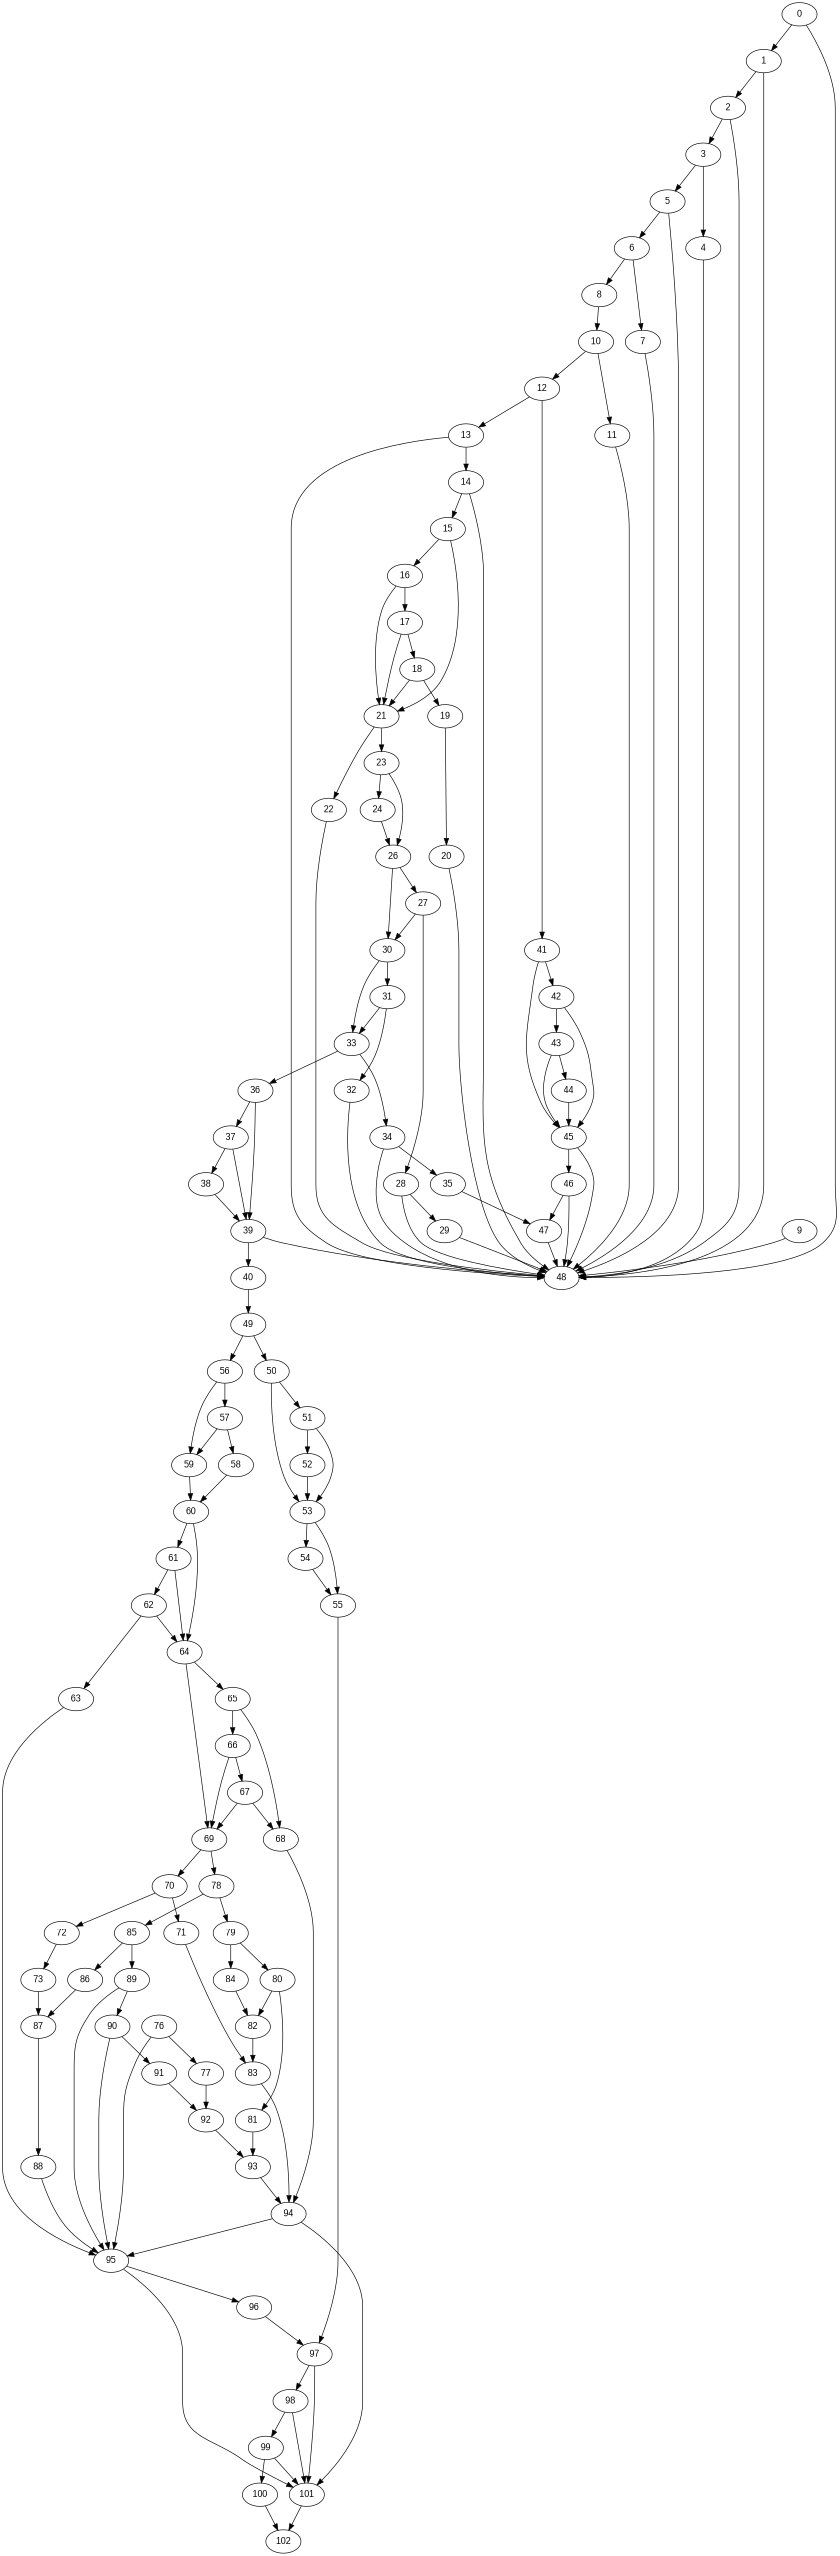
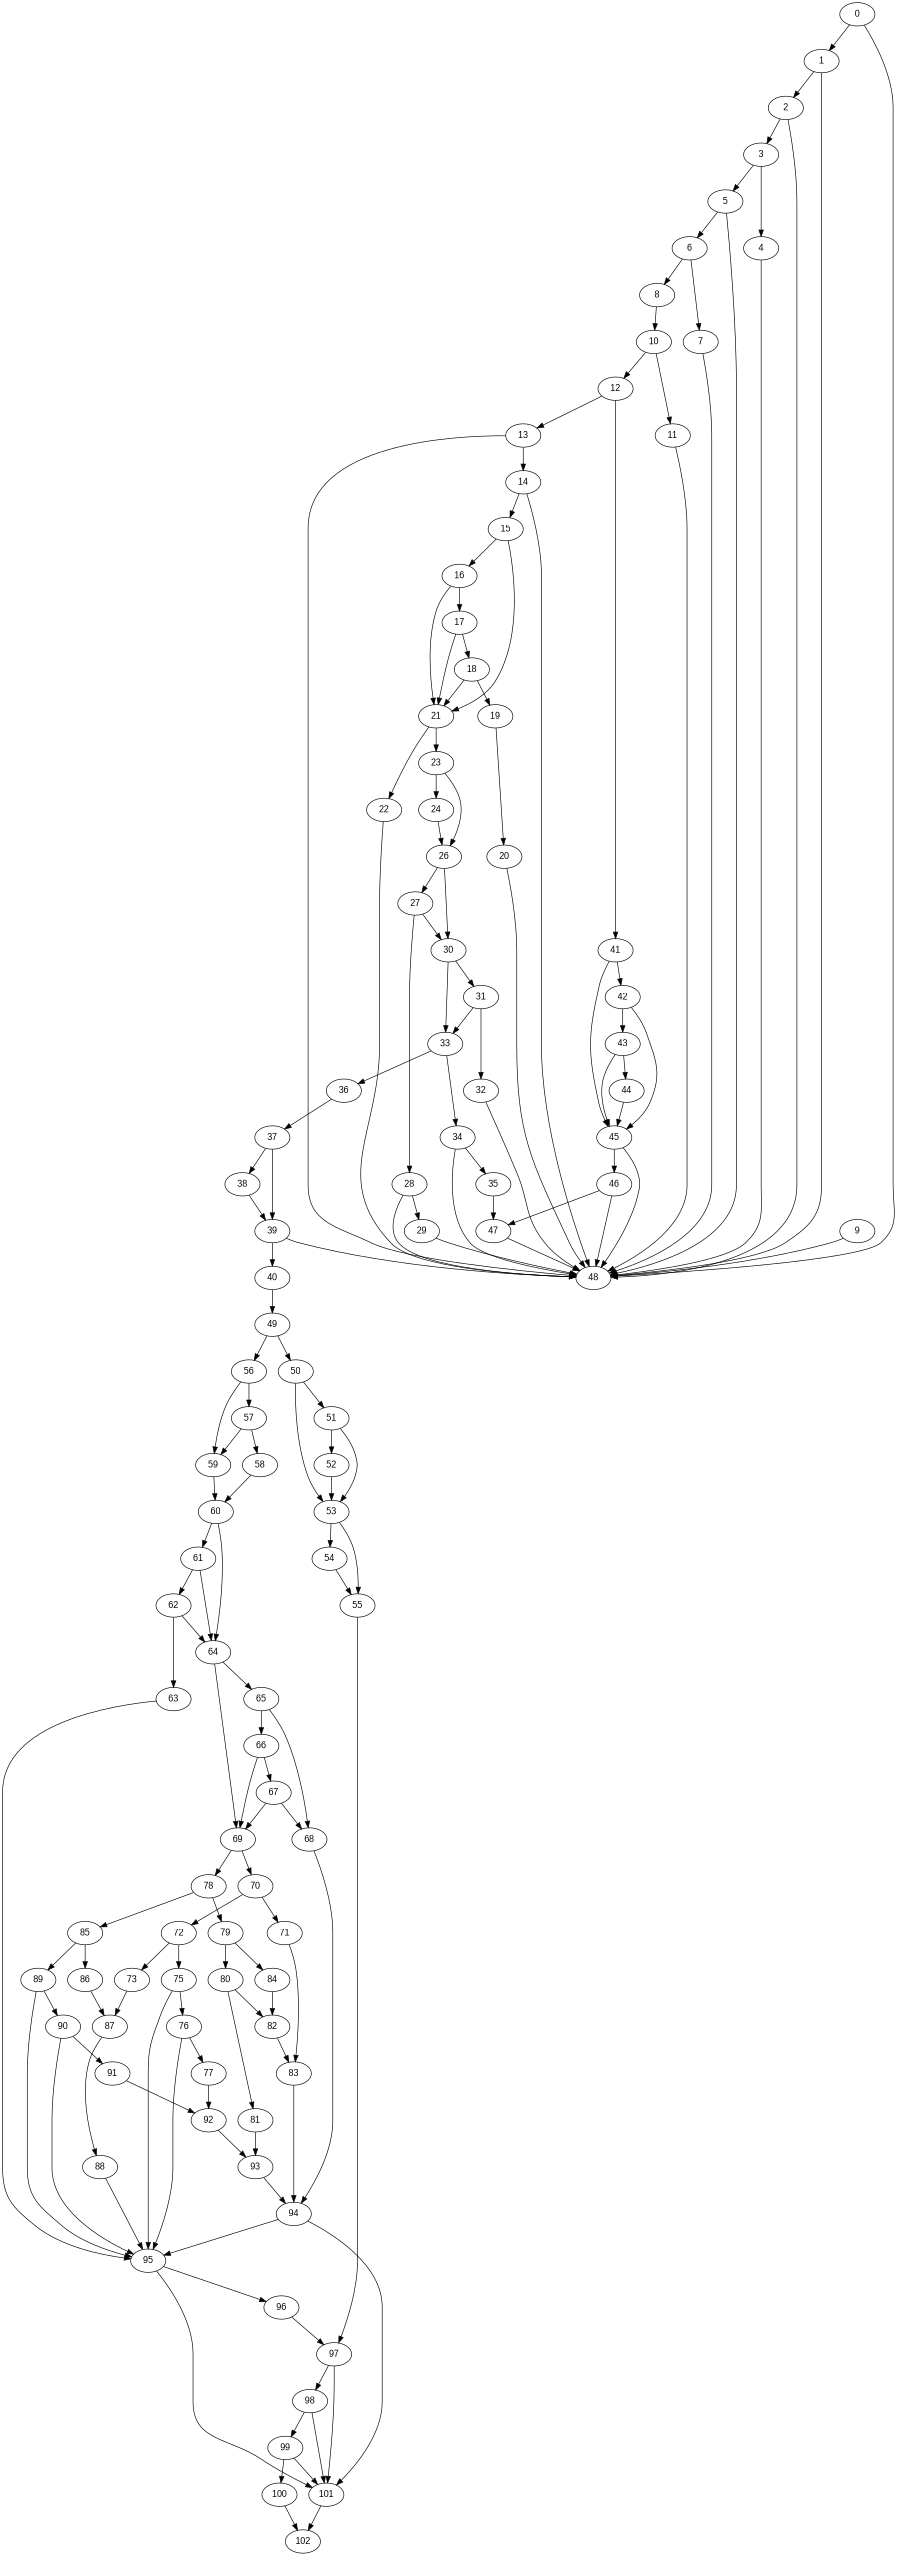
edge "36" -> "39": removed
node "75": added
